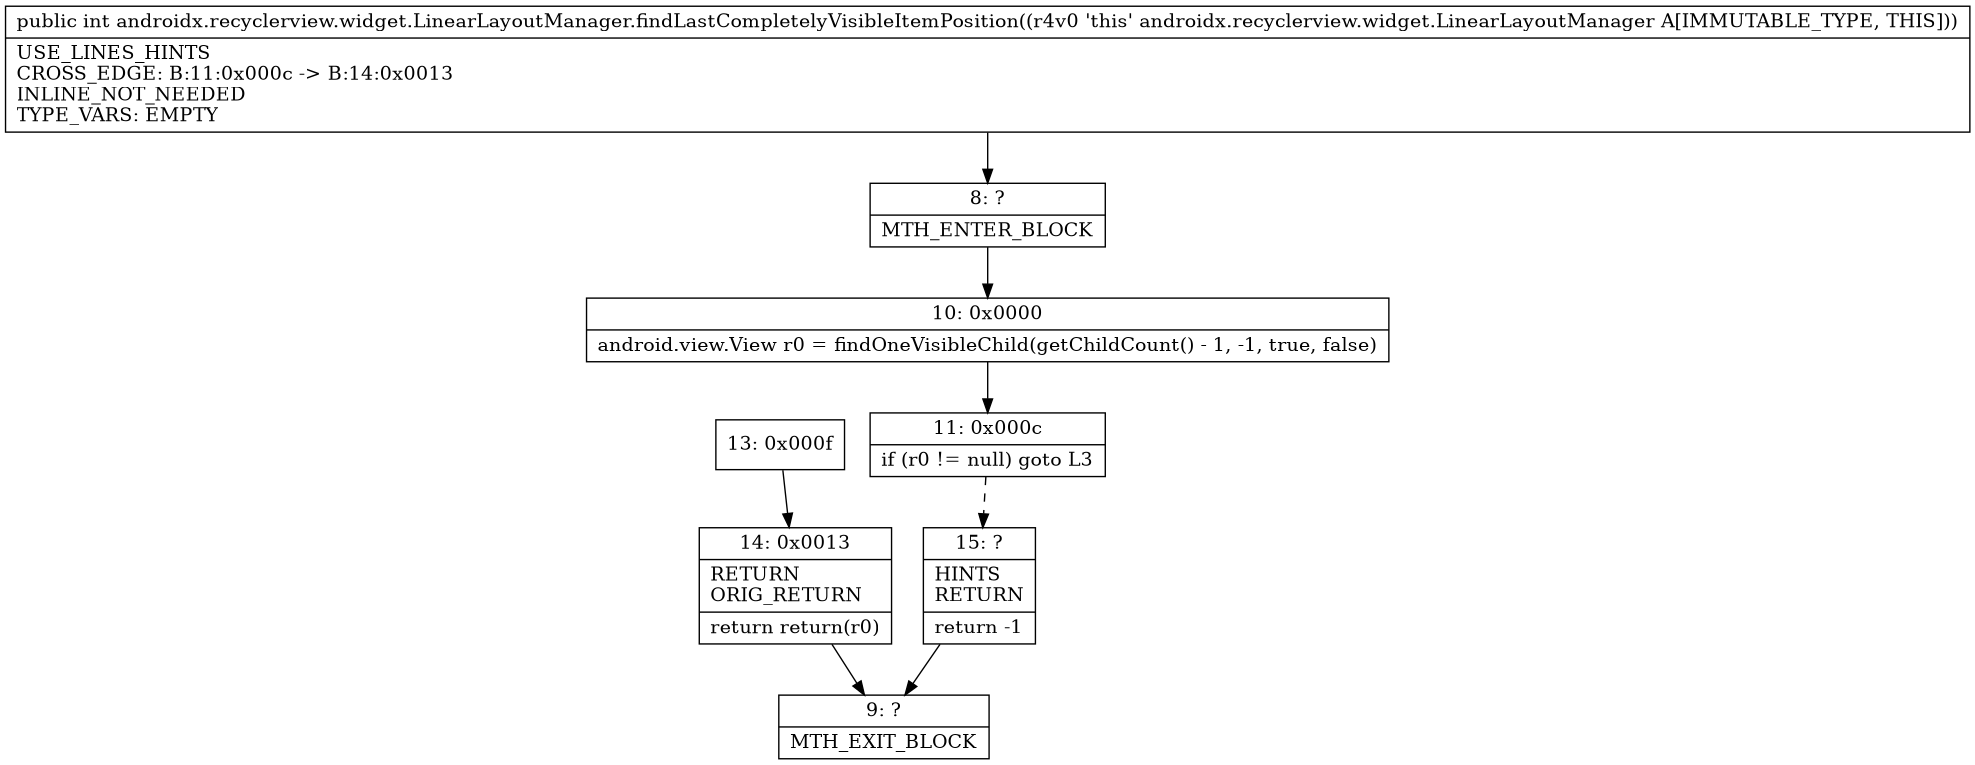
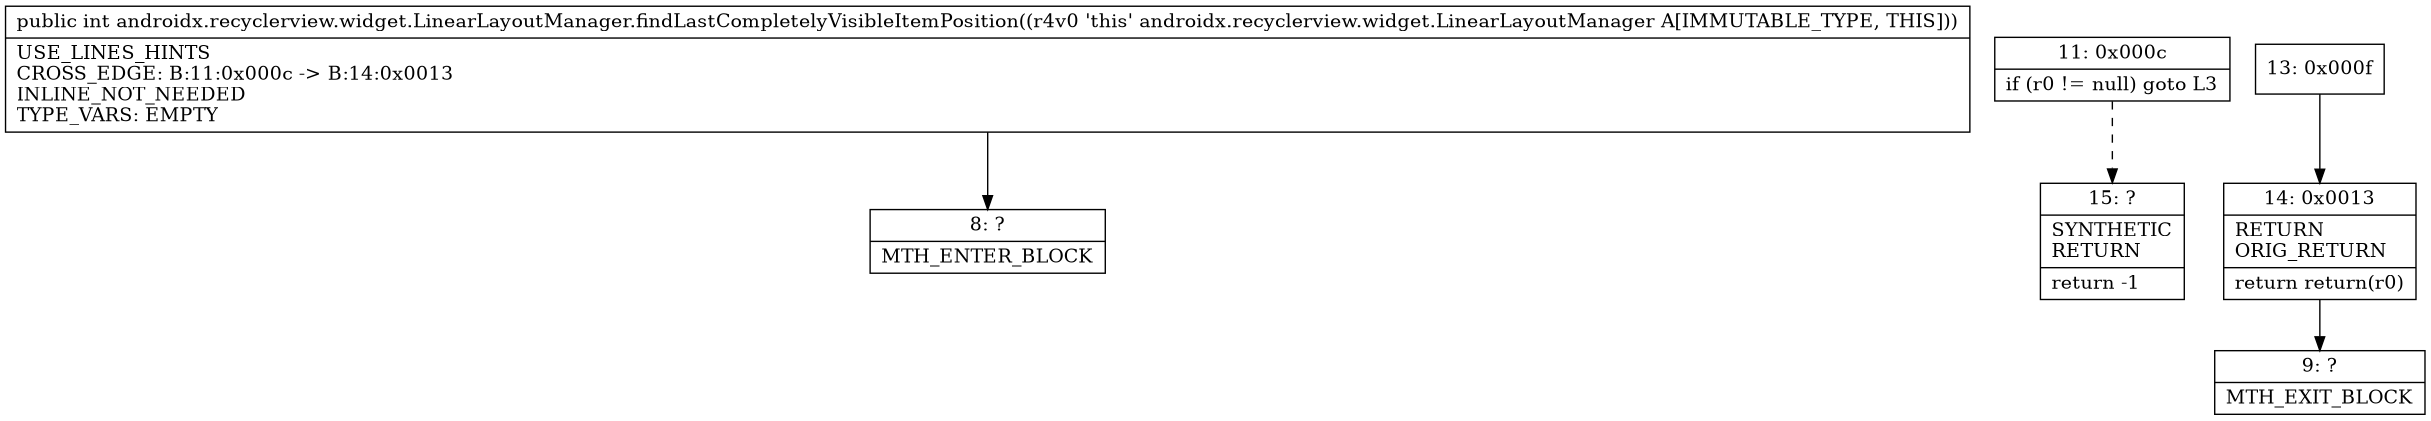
node "10: 0x0000": removed
node "15: ?": text "HINTS" -> "SYNTHETIC"
edge "15: ?" -> "9: ?": removed
